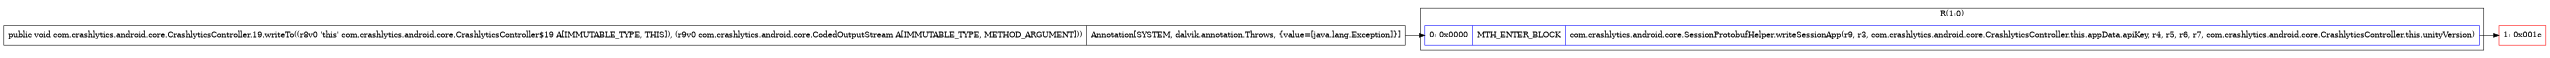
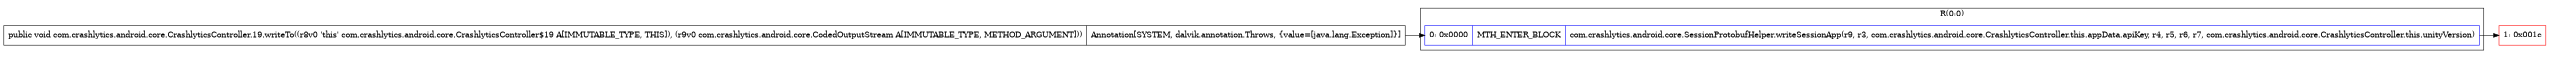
cluster "R(1:0)": label "R(1:0)" -> "R(0:0)"
